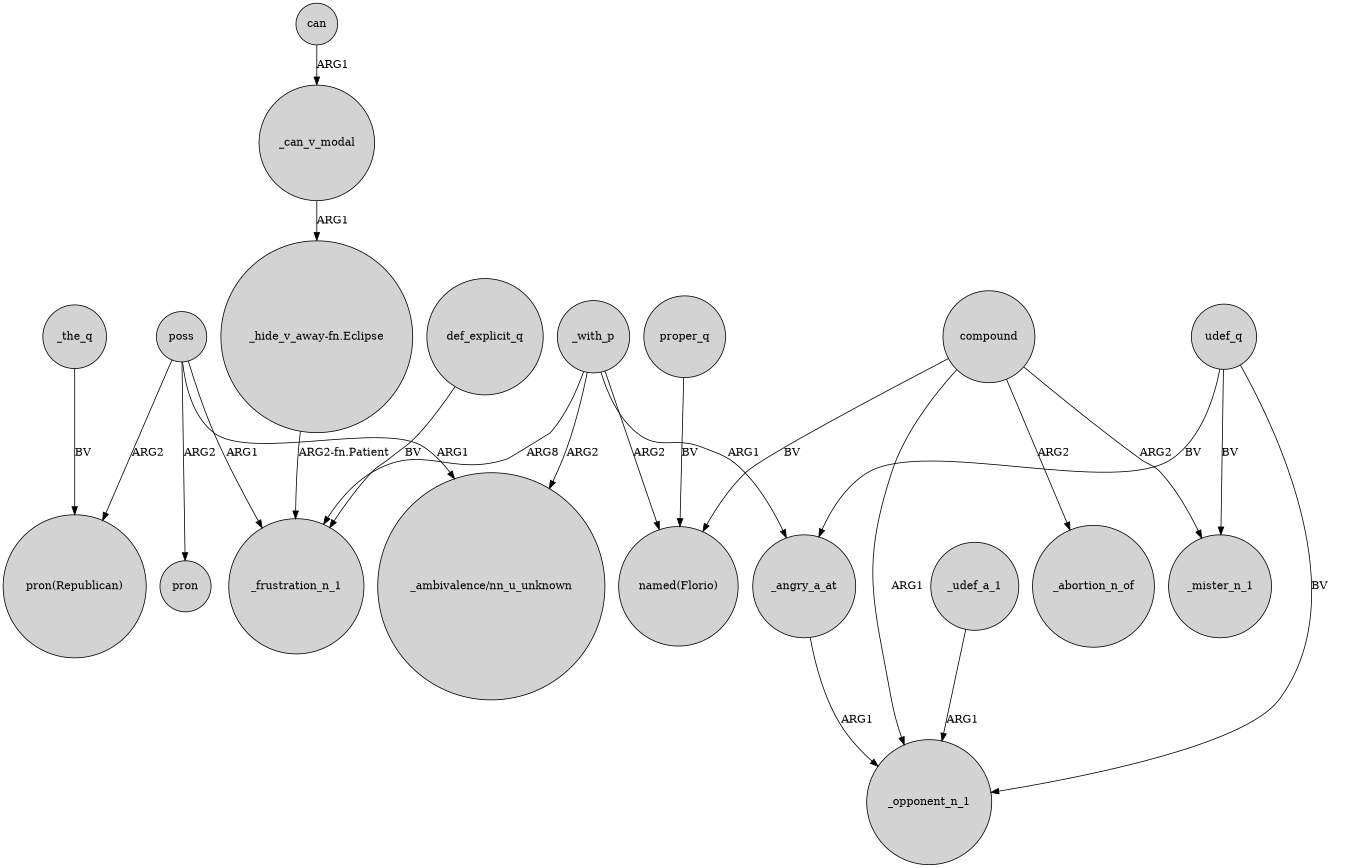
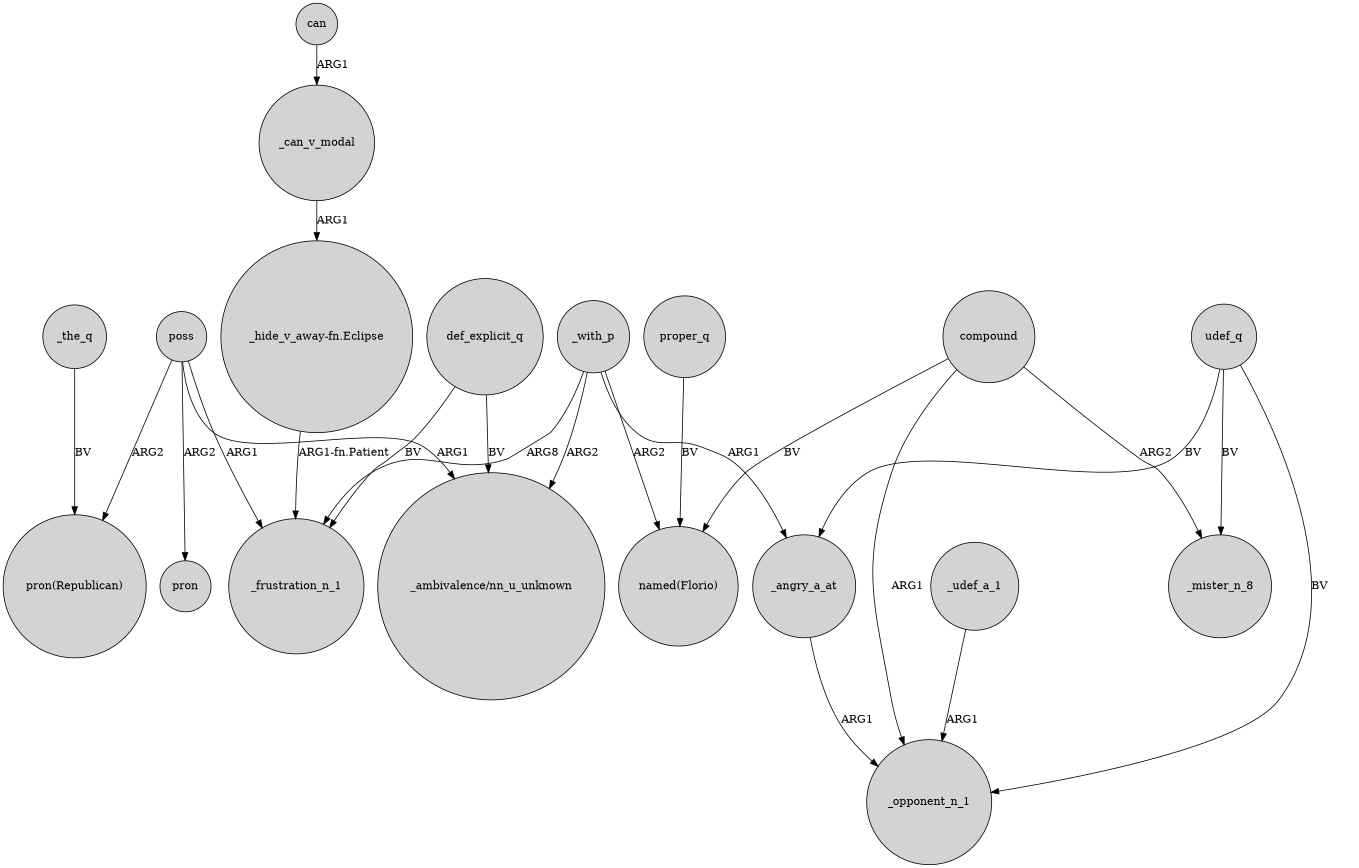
edge "def_explicit_q" -> "_ambivalence/nn_u_unknown": added, label "BV"
edge "_hide_v_away-fn.Eclipse" -> "_frustration_n_1": label "ARG2-fn.Patient" -> "ARG1-fn.Patient"
node "_abortion_n_of": removed
node "_mister_n_1": label "_mister_n_1" -> "_mister_n_8"
